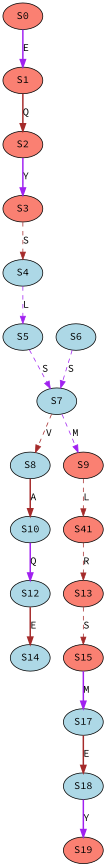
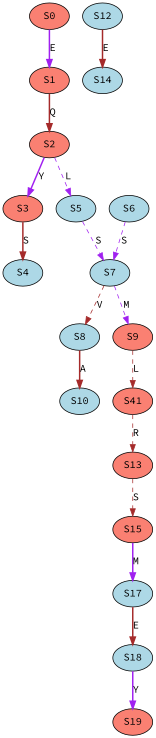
edge "S3" -> "S4": style dashed -> bold
edge "S4" -> "S5": now "S2" -> "S5"
edge "S10" -> "S12": removed, label "Q"
